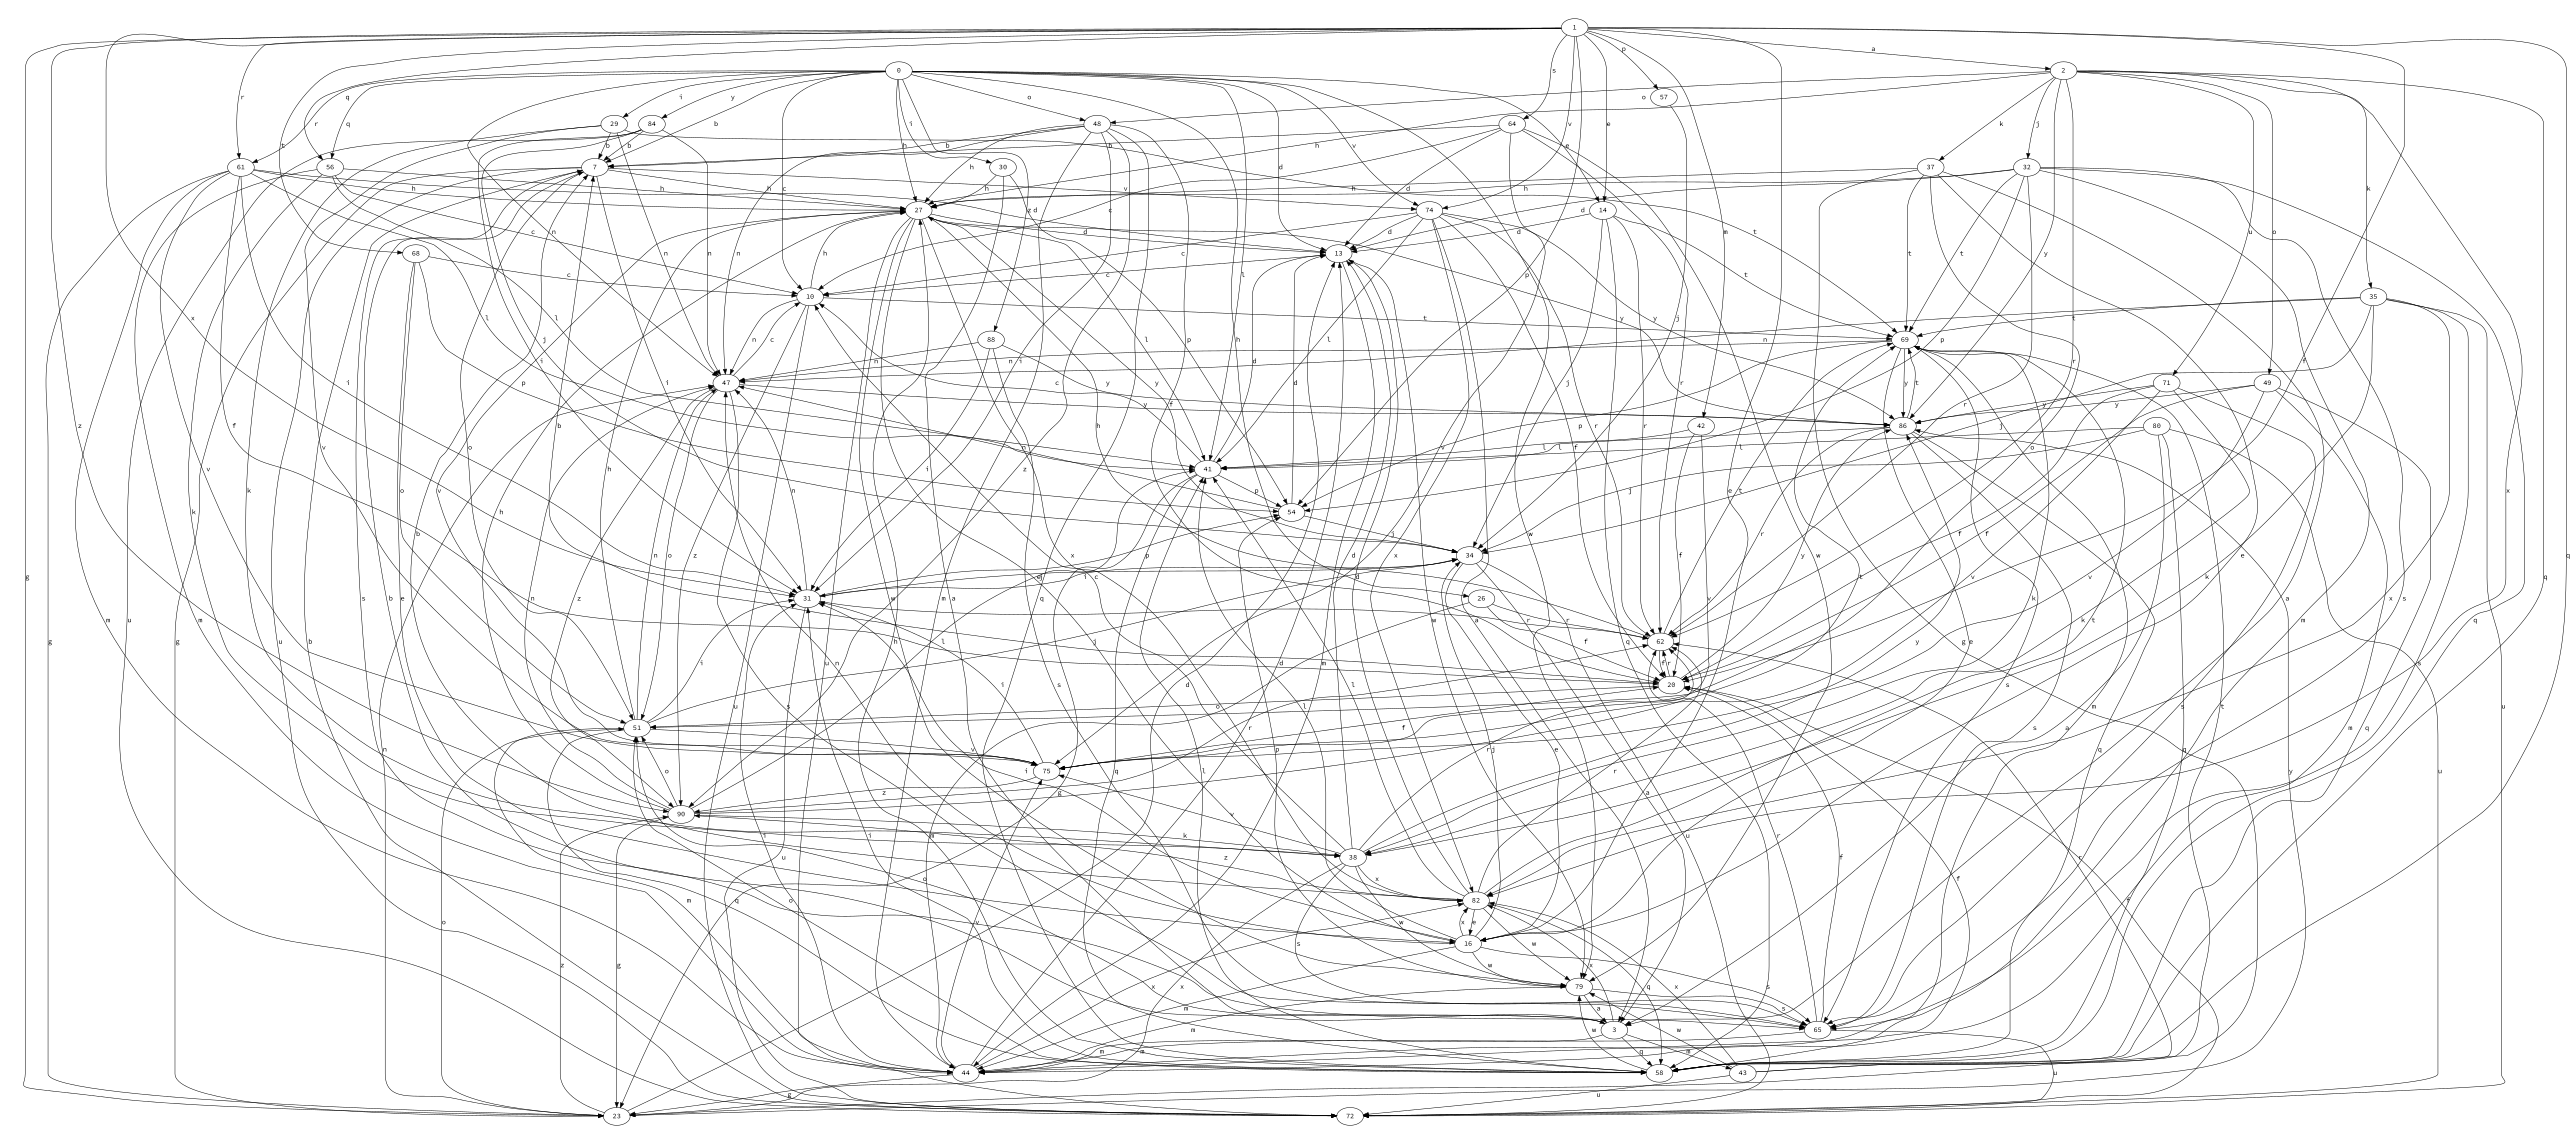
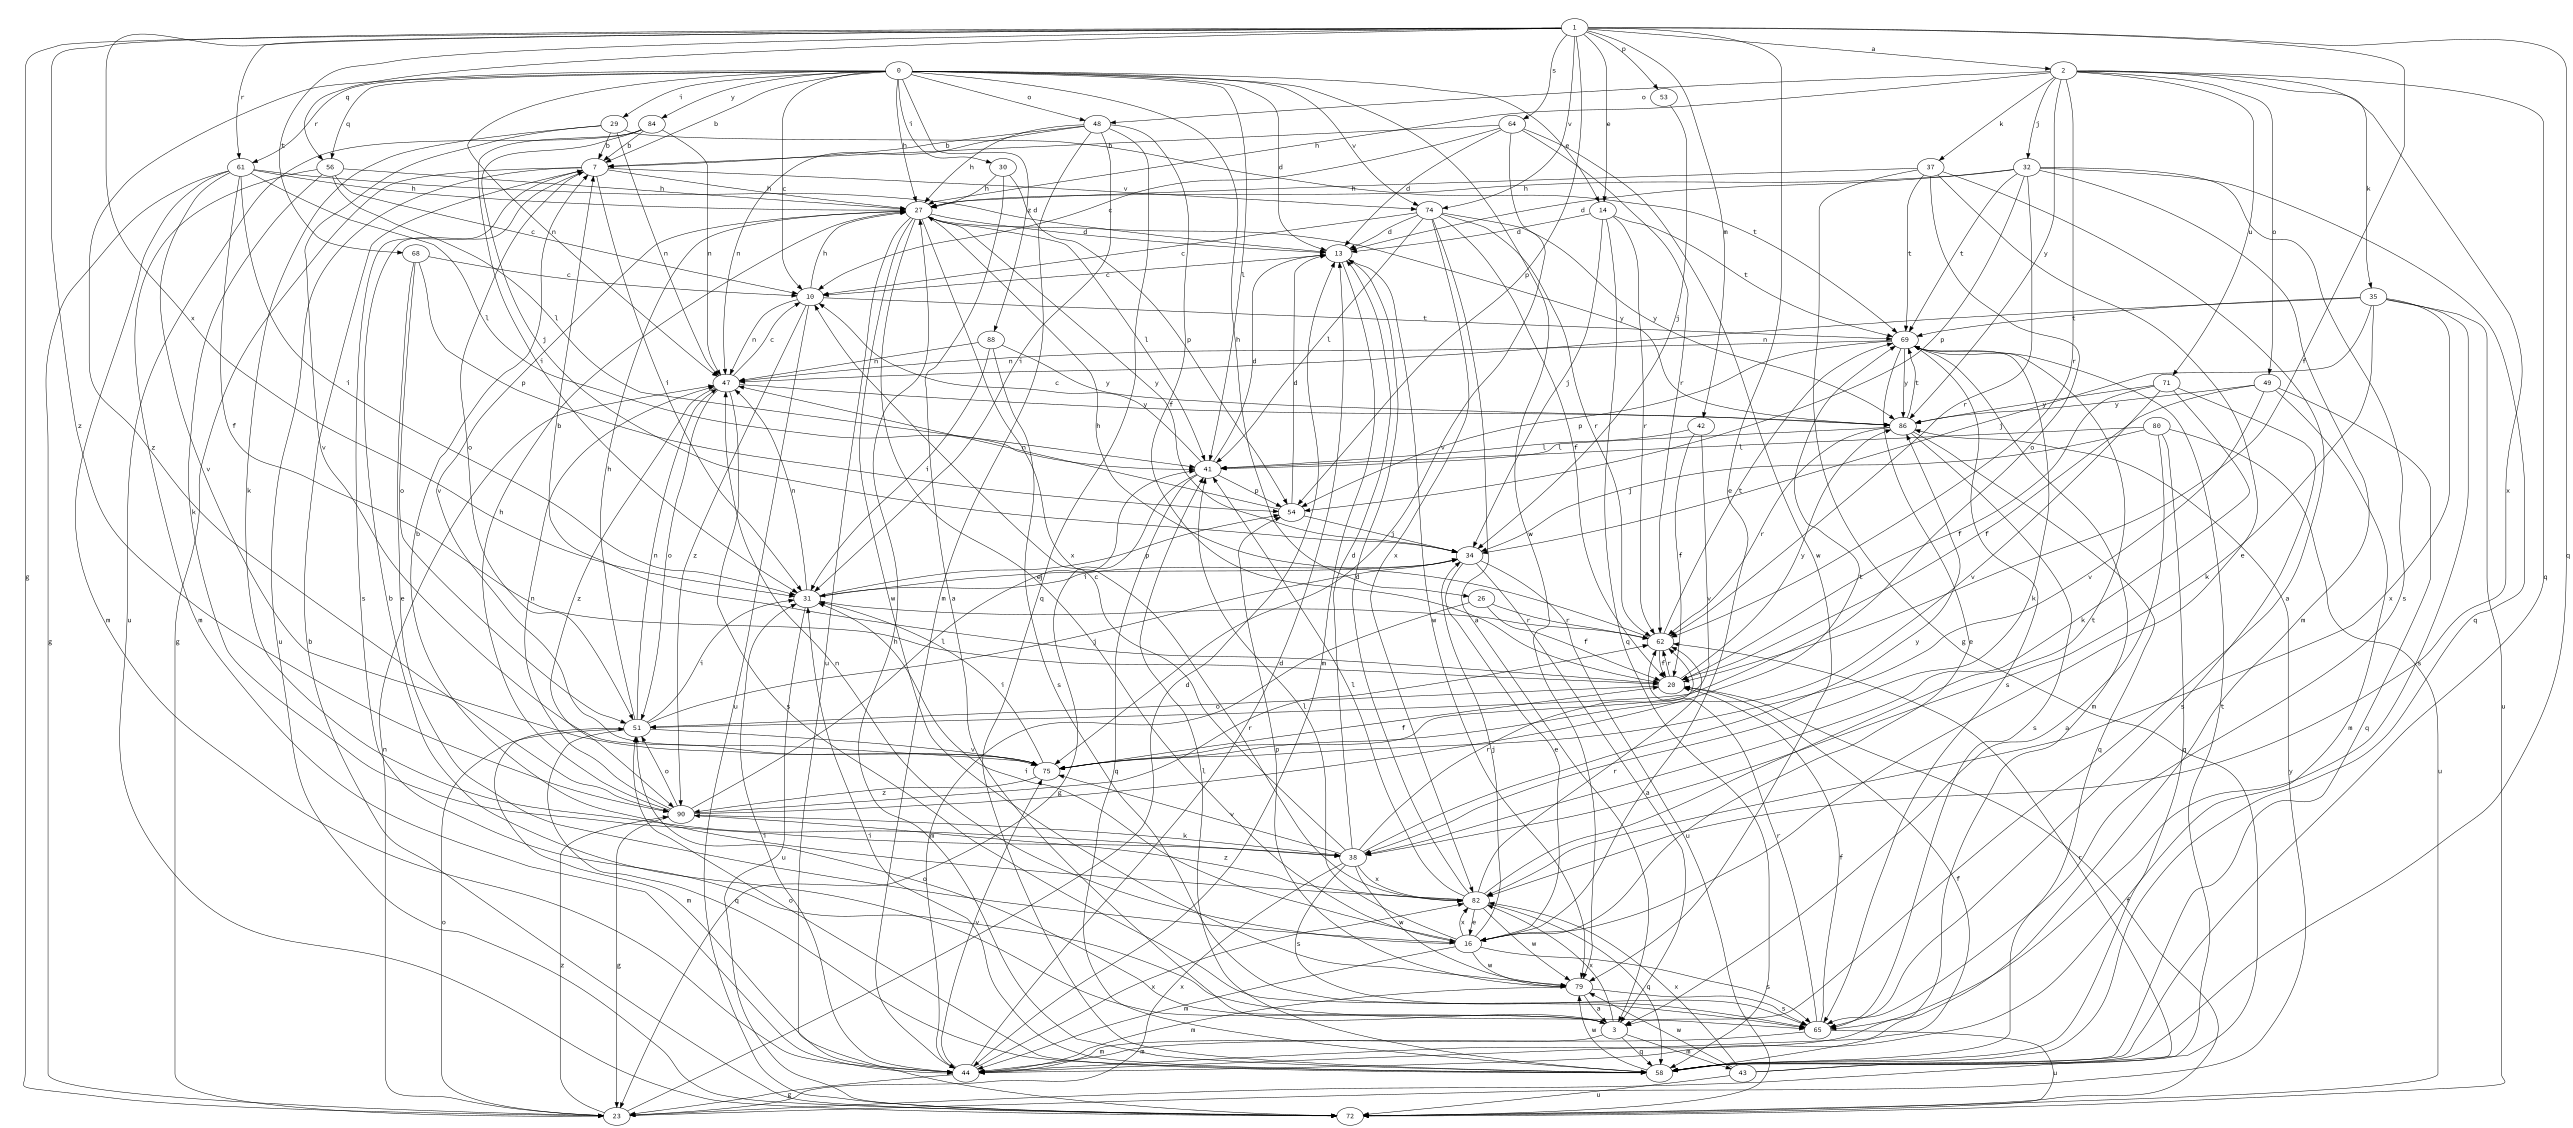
node "57": label "57" -> "53"
edge "48" -> "90": now "0" -> "90"
